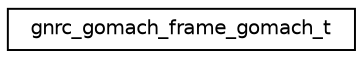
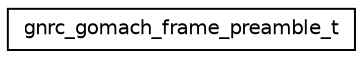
node "gnrc_gomach_frame_gomach_t": label "gnrc_gomach_frame_gomach_t" -> "gnrc_gomach_frame_preamble_t"
